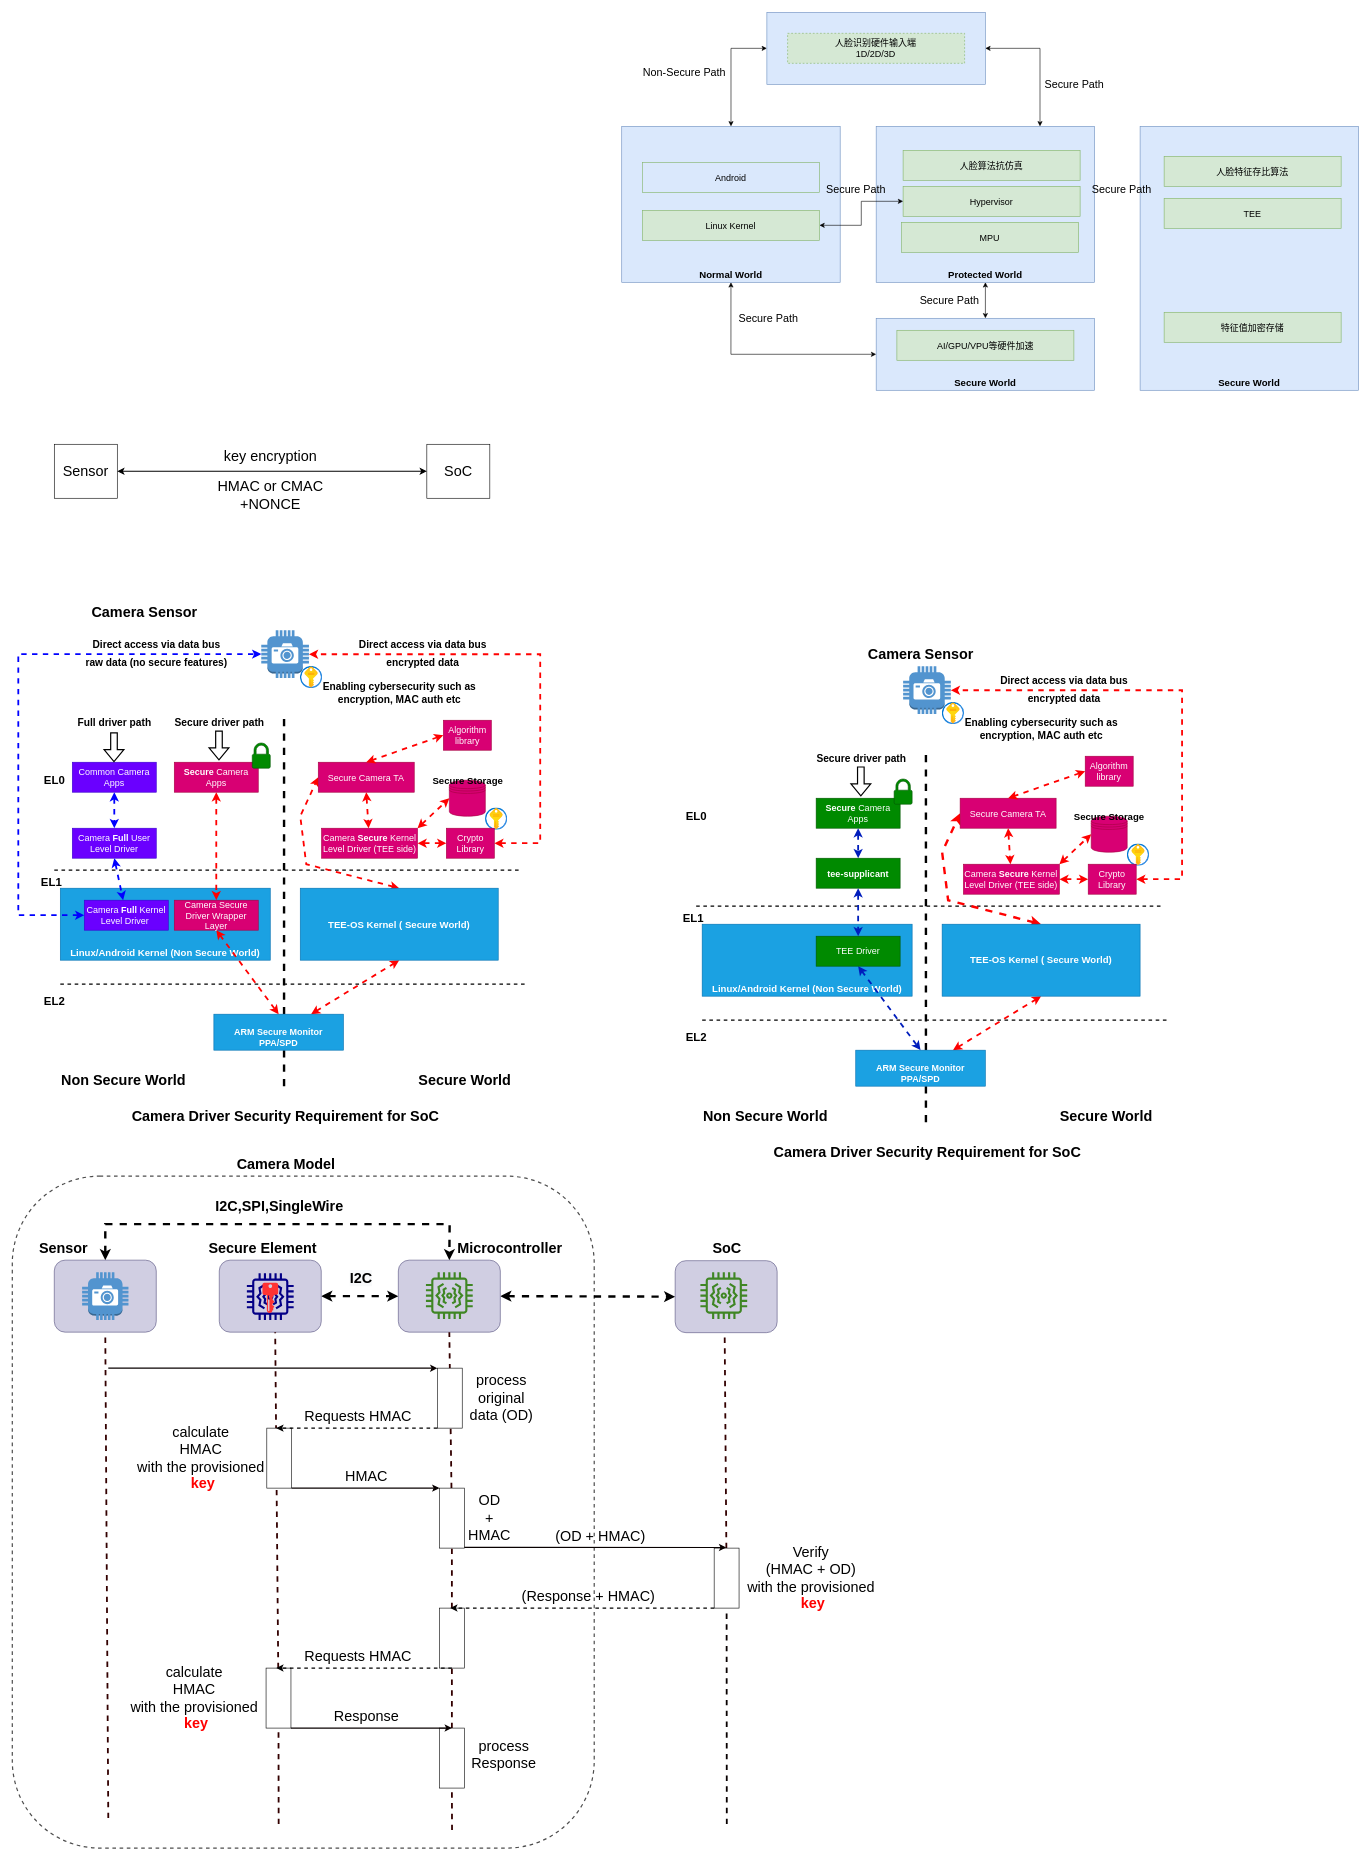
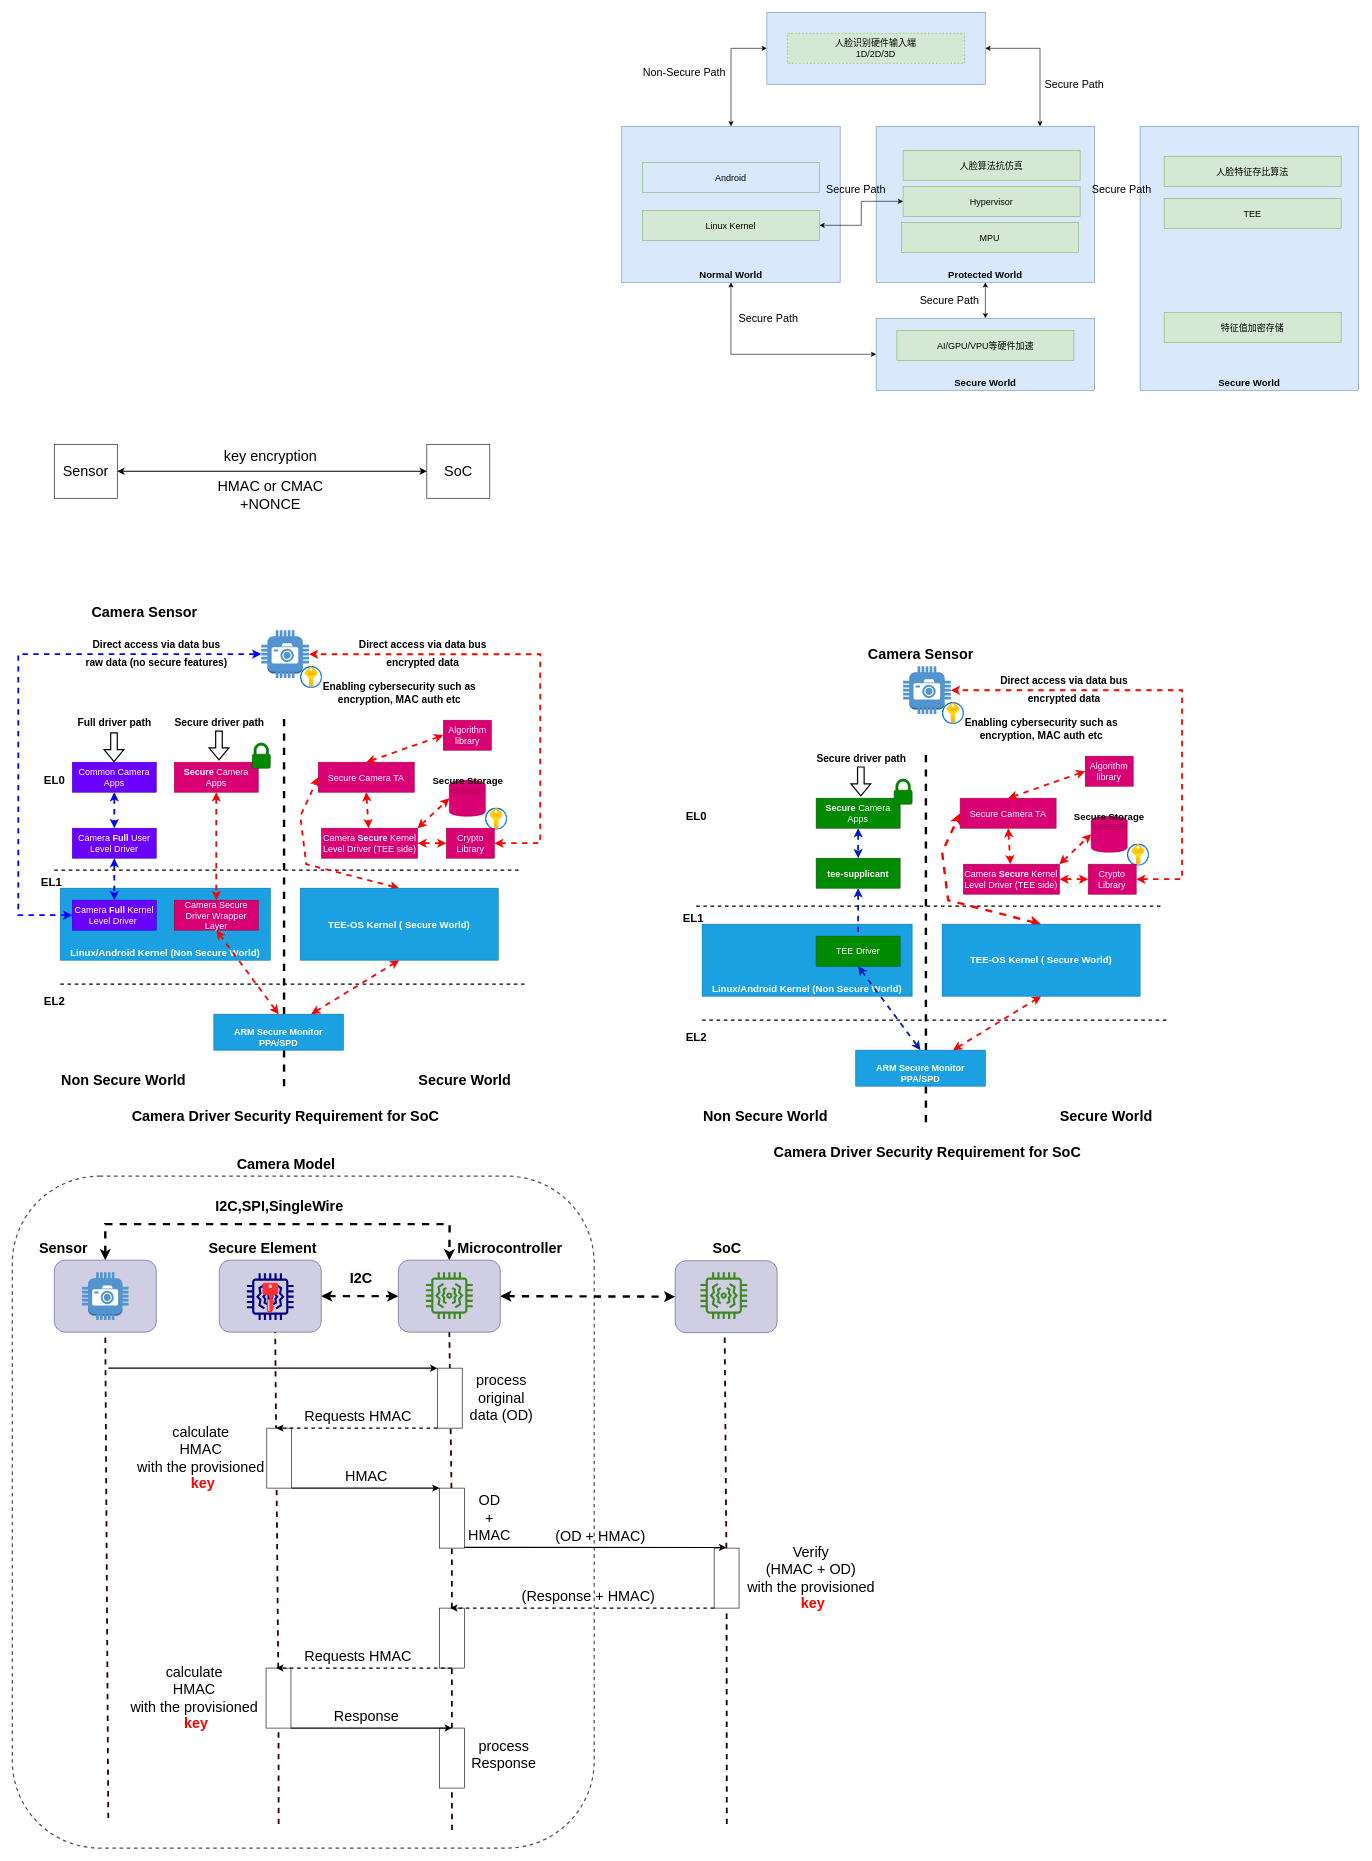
node "Camera Full Kernel Level Driver": moved (126, 915) -> (114, 915)
edge "tee-supplicant" -- "TEE Driver": arrowhead classic -> none
